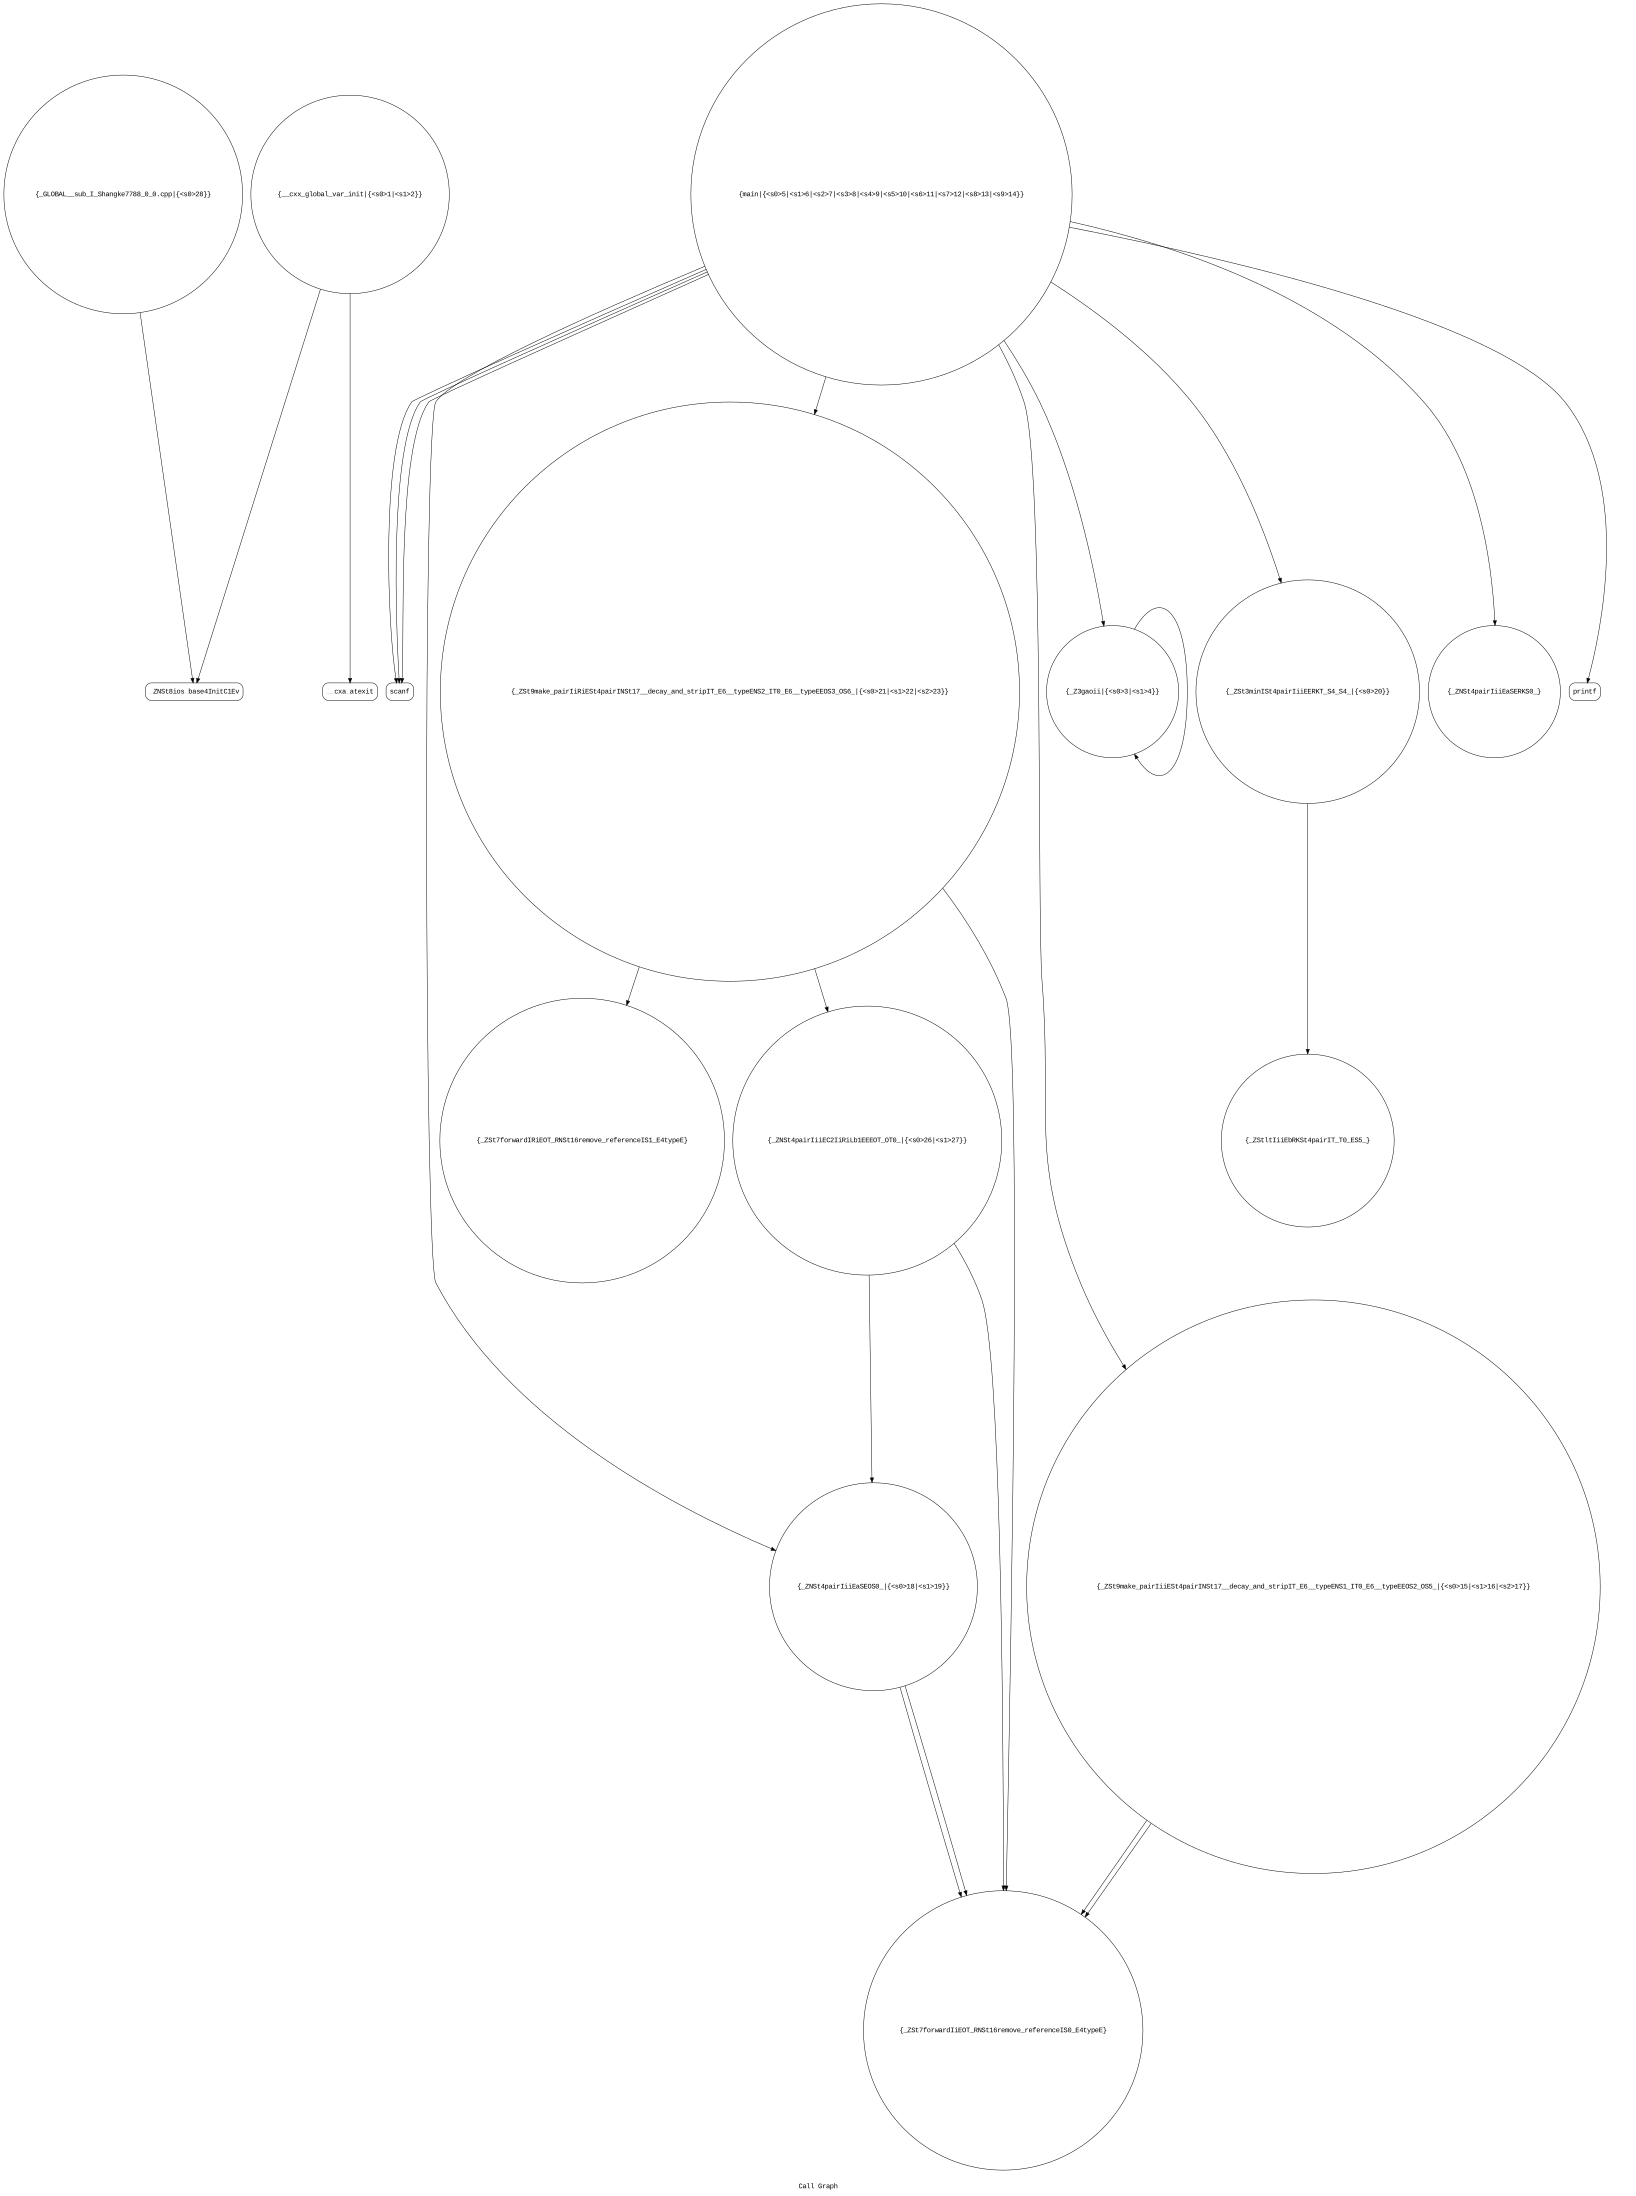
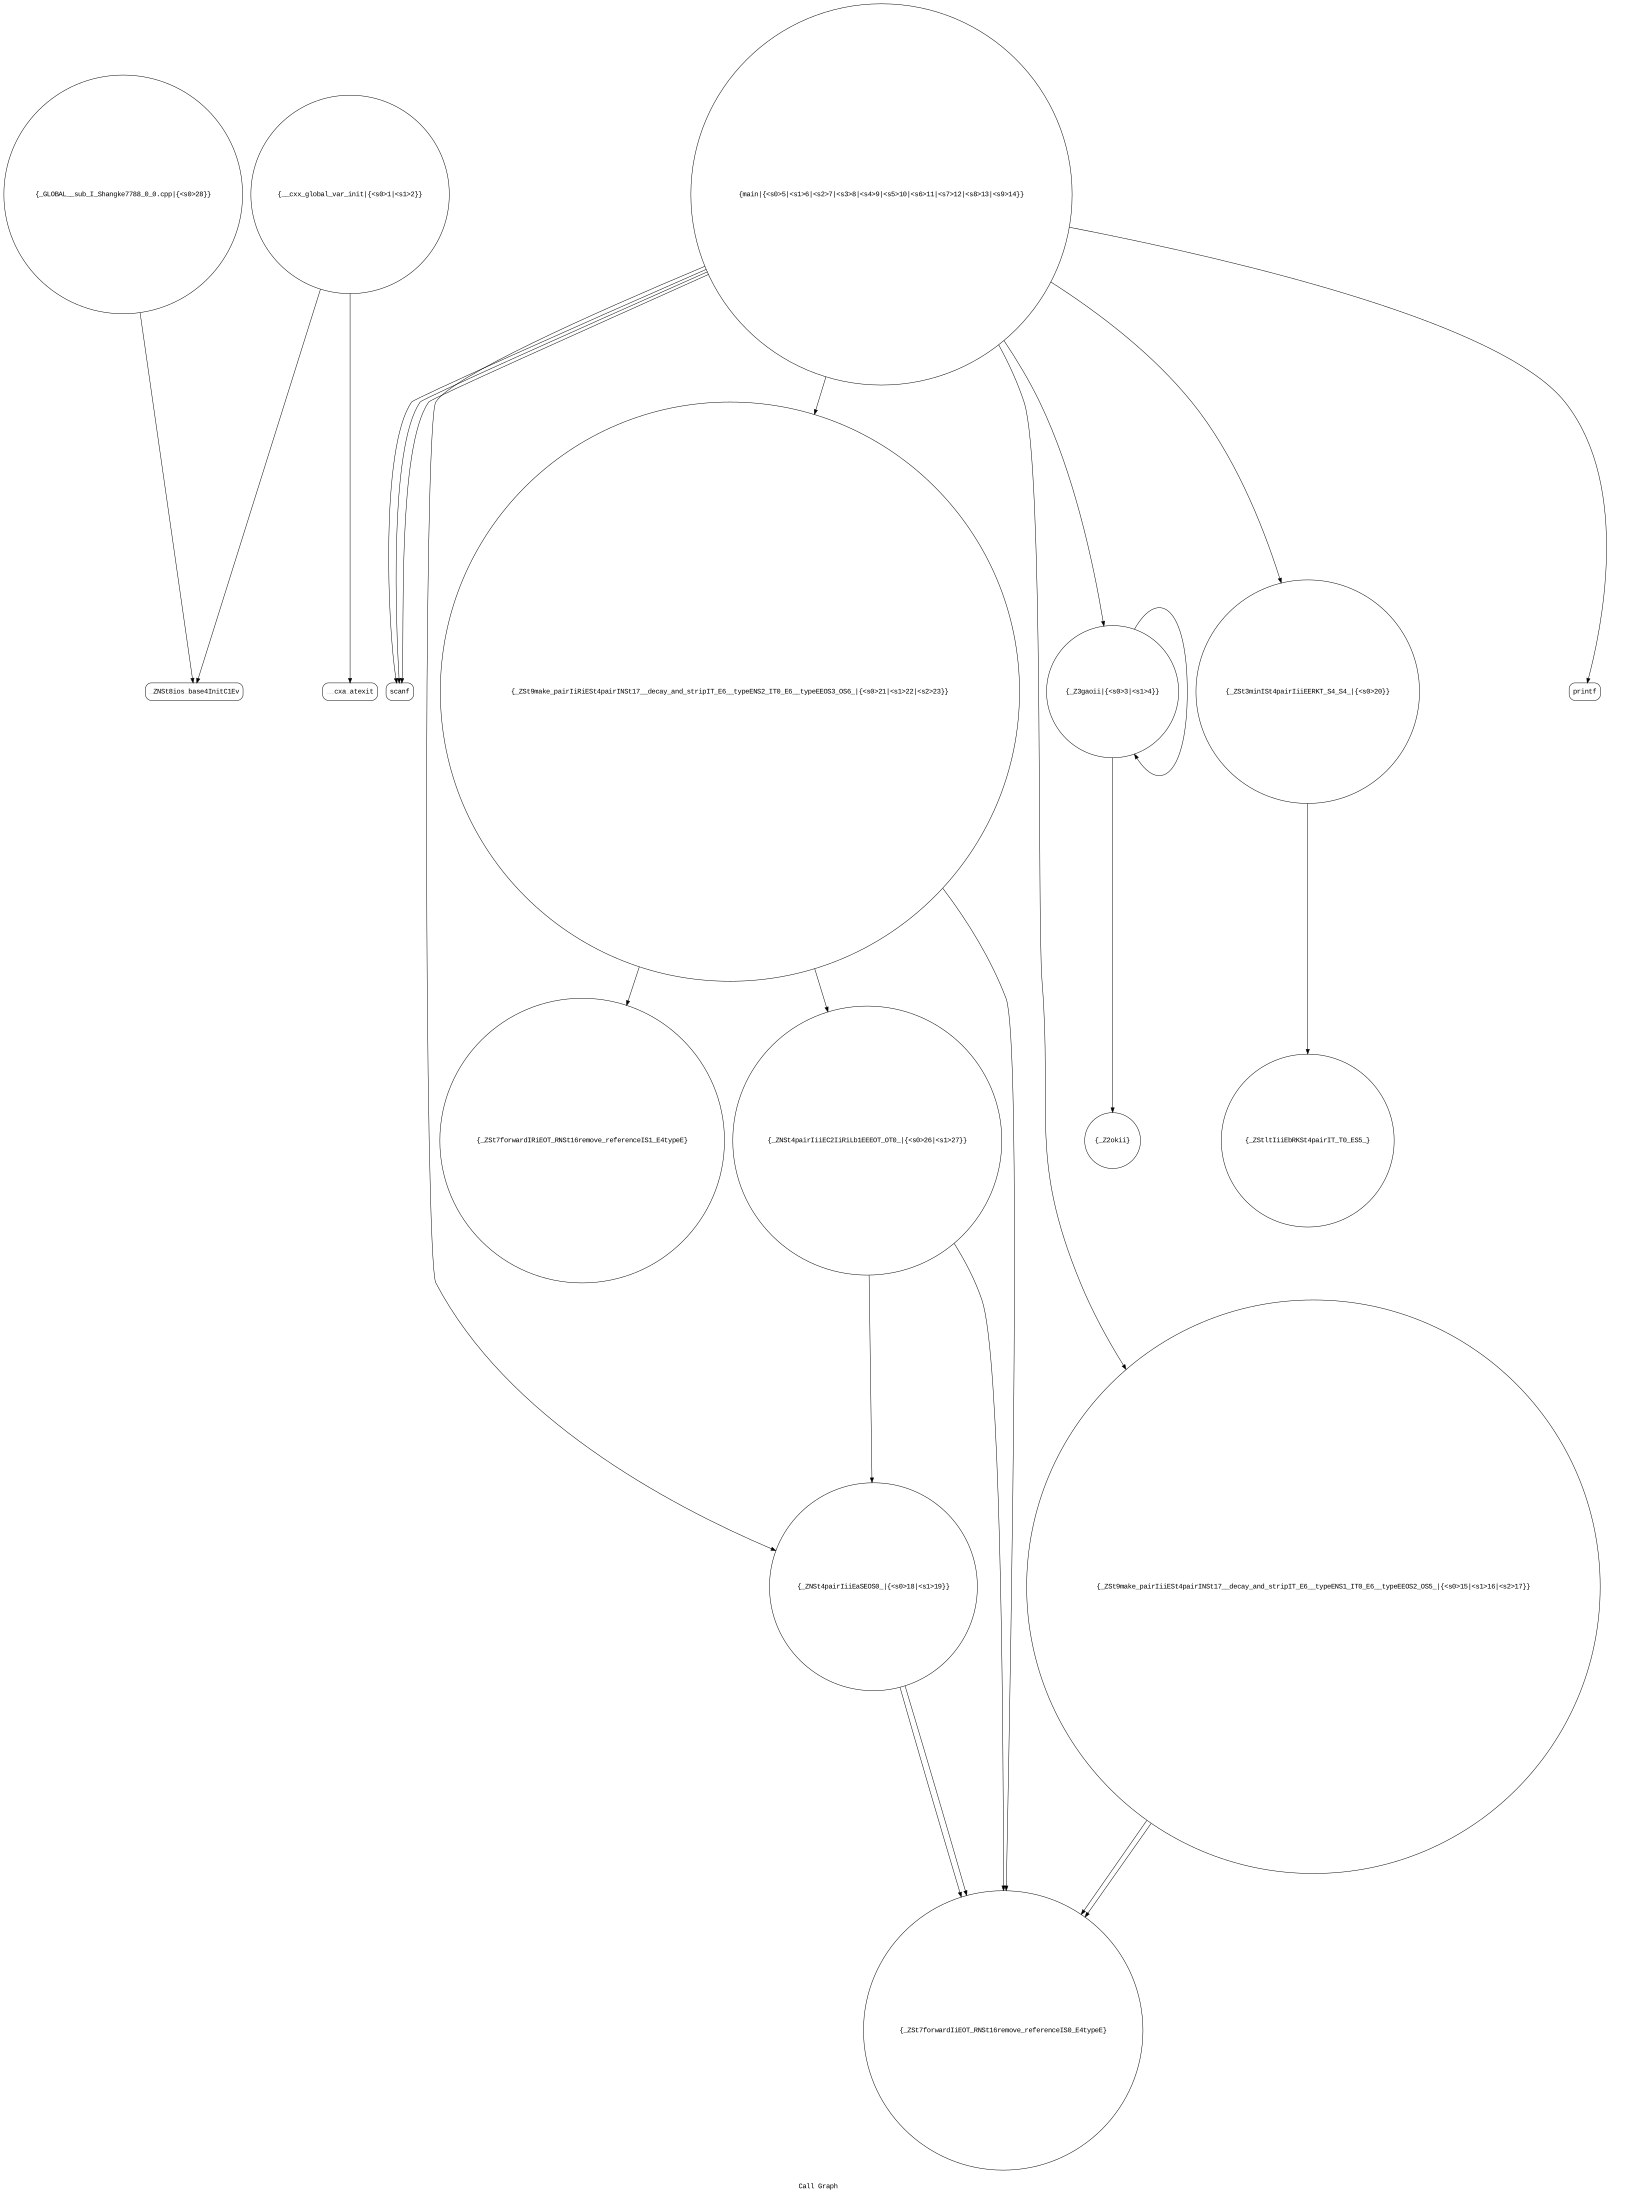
node "{_ZNSt4pairIiiEaSERKS0_}": removed
node "{_Z2okii}": added
